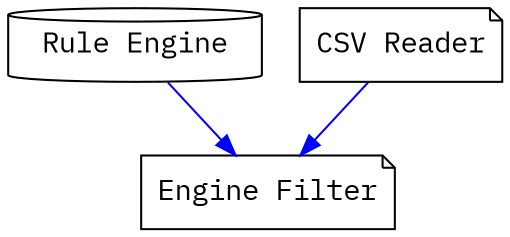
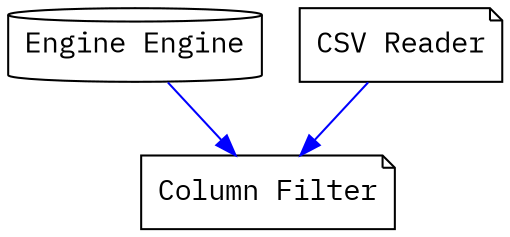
node "Rule Engine": label "Rule Engine" -> "Engine Engine"
node "Engine Filter": label "Engine Filter" -> "Column Filter"
